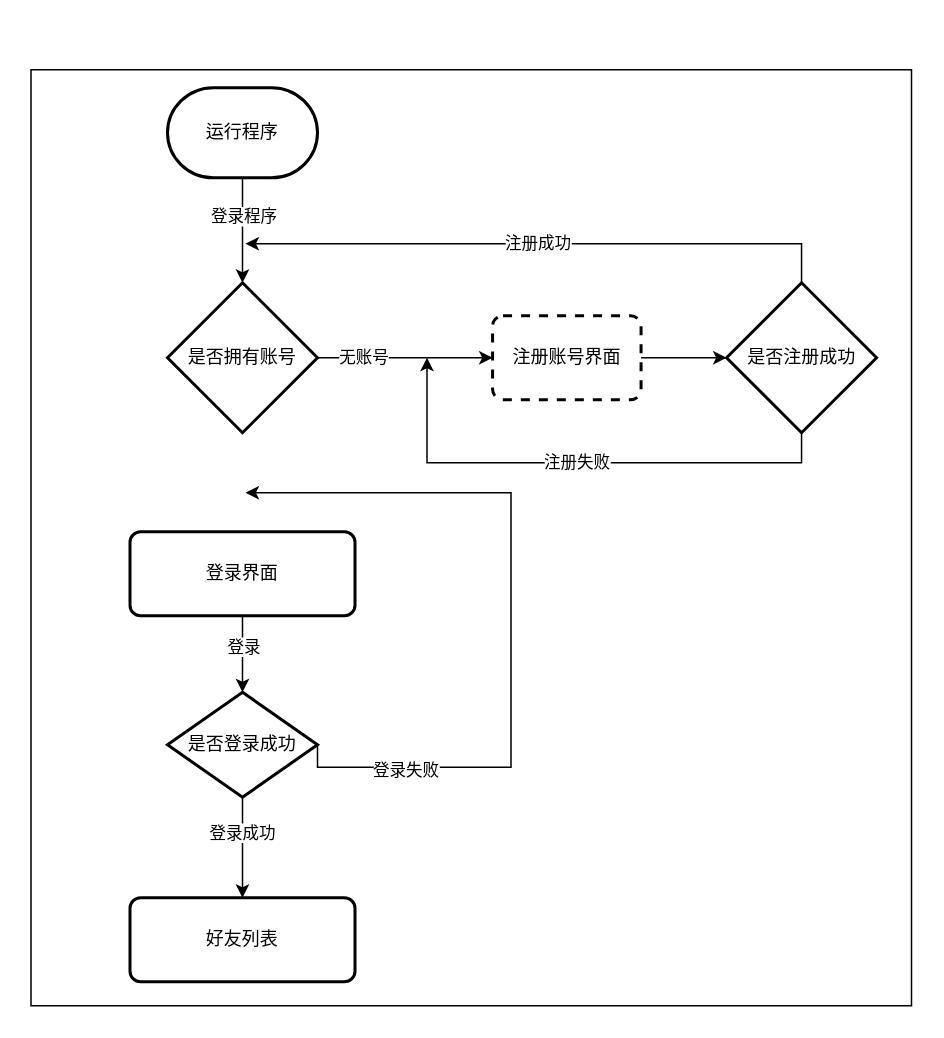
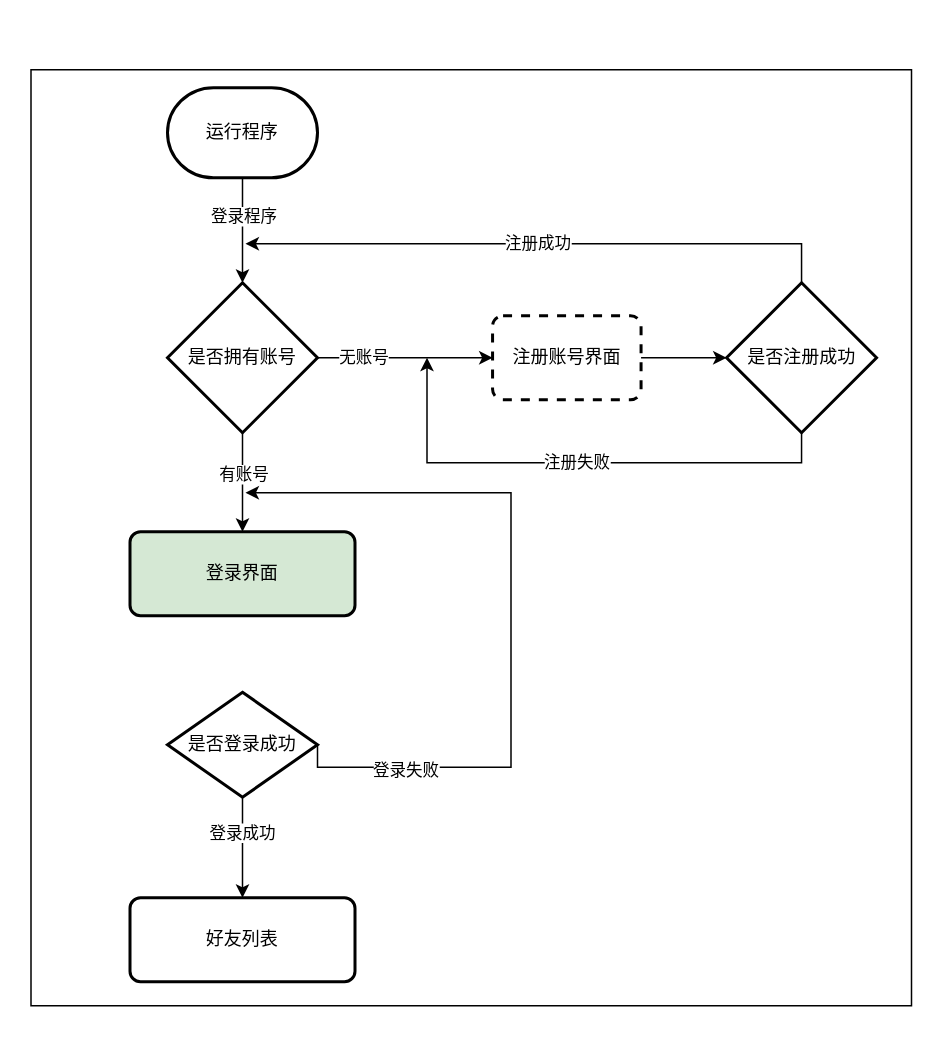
edge "是否拥有账号" -> "登录界面": added, label "有账号"
node "登录界面": fillcolor #ffffff -> #d5e8d4
edge "登录界面" -> "是否登录成功": removed, label "登录"
